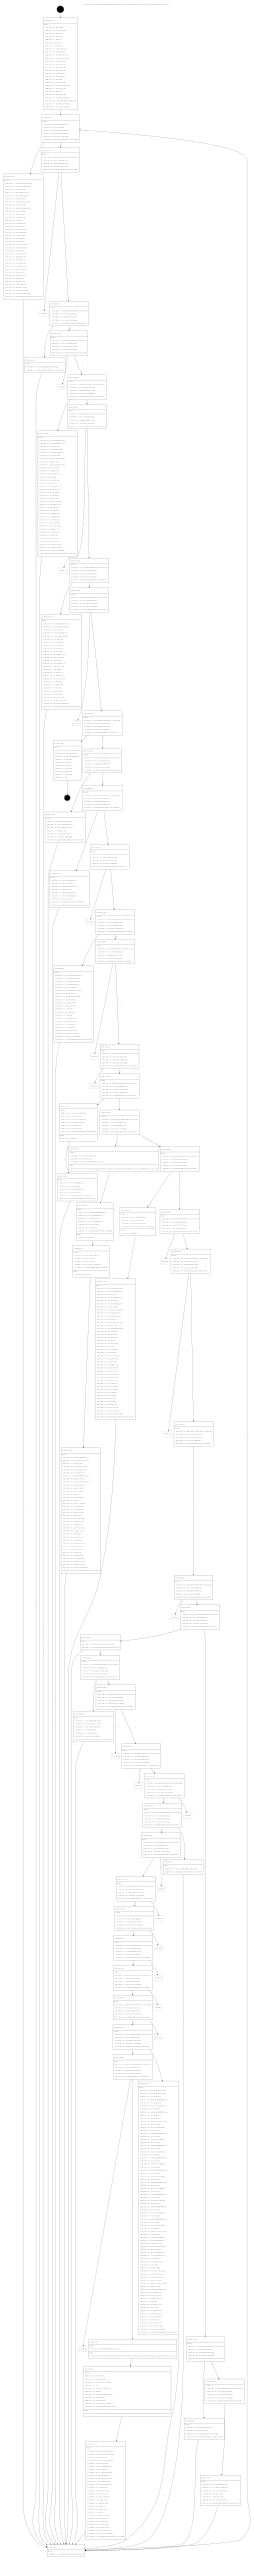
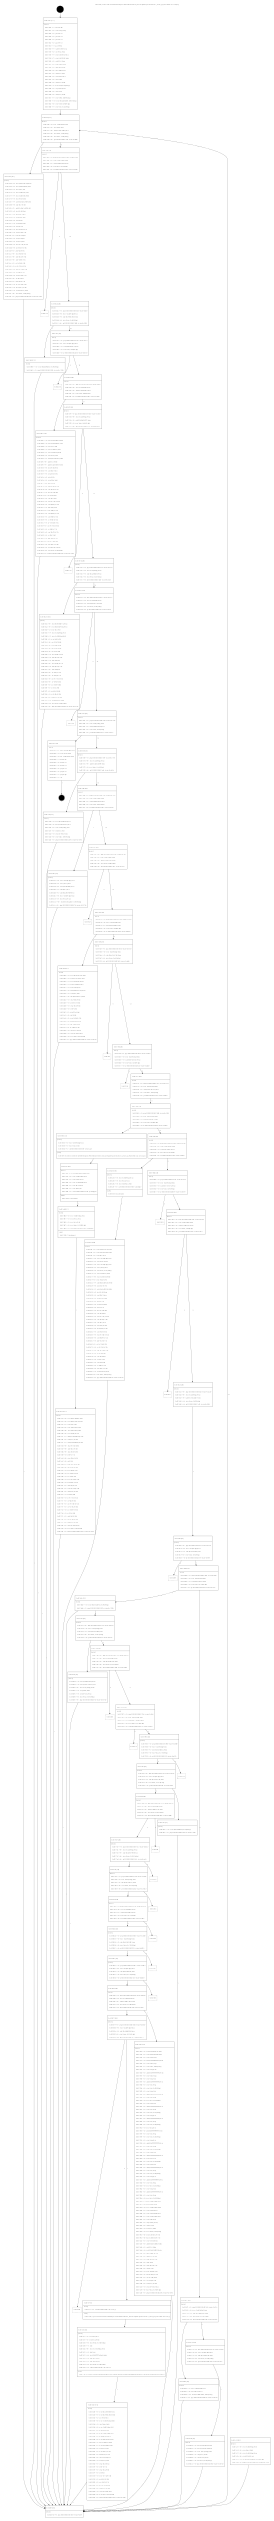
node "0x401c03 [29]": removed
